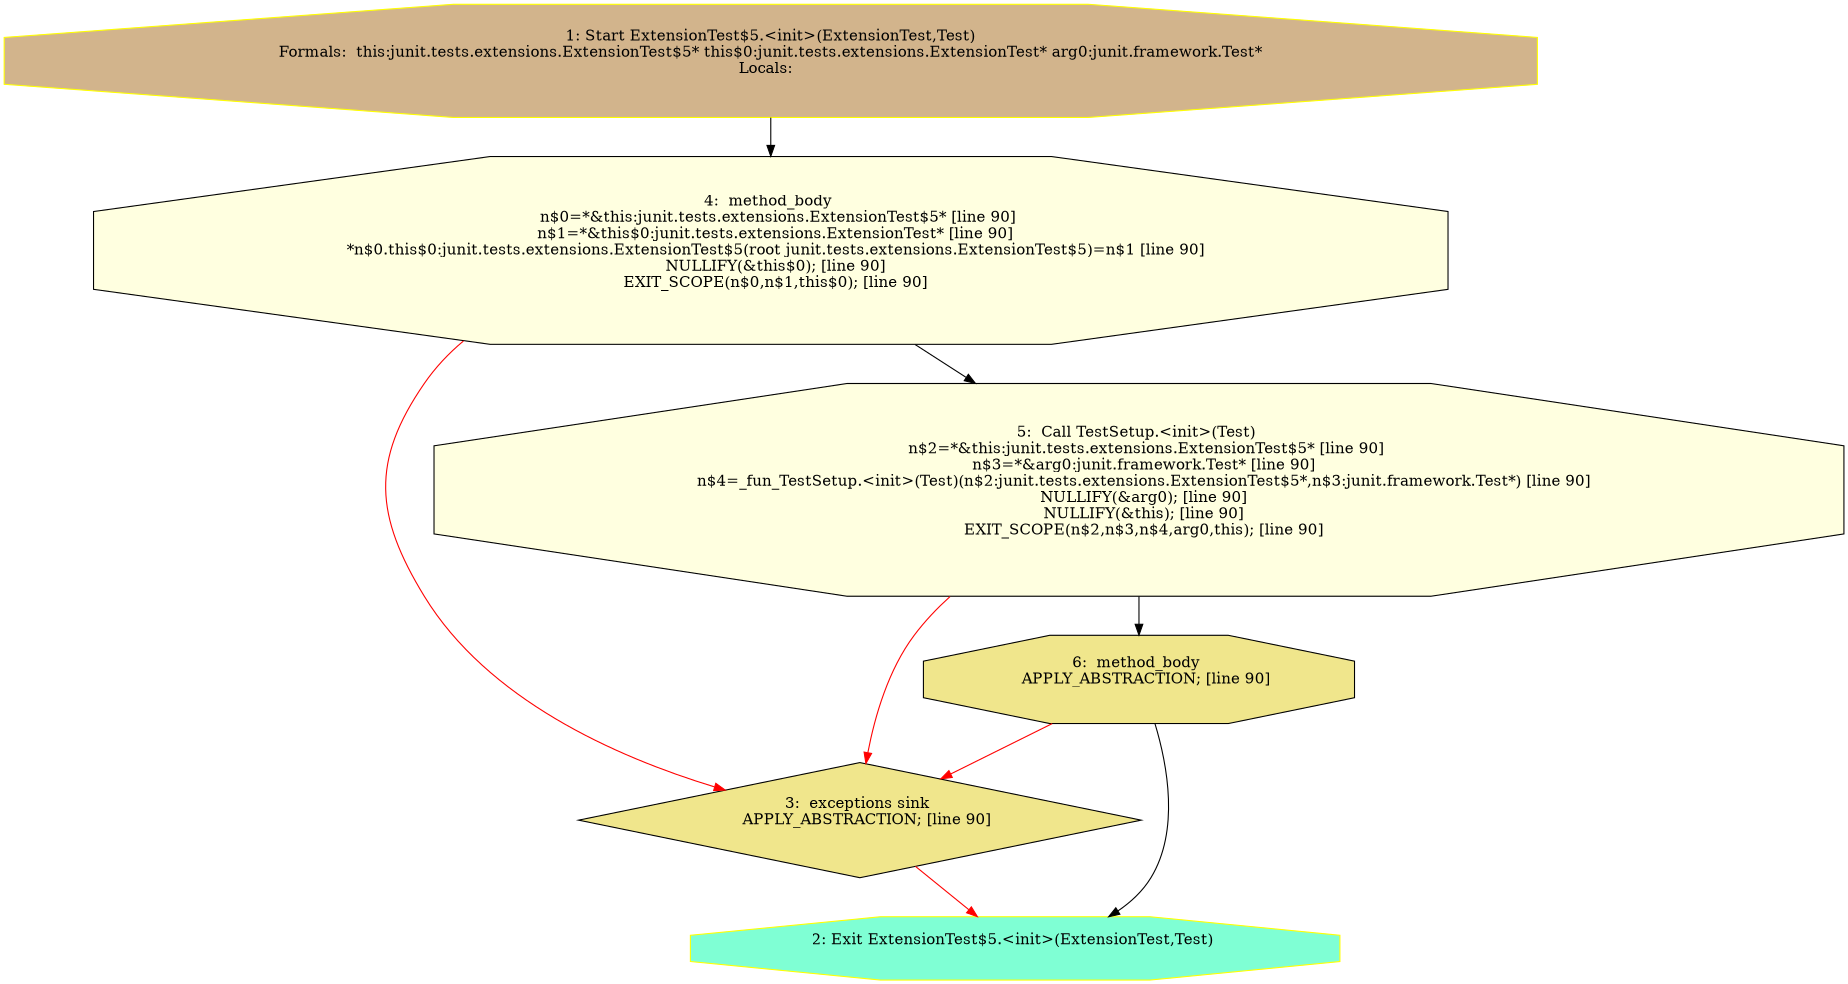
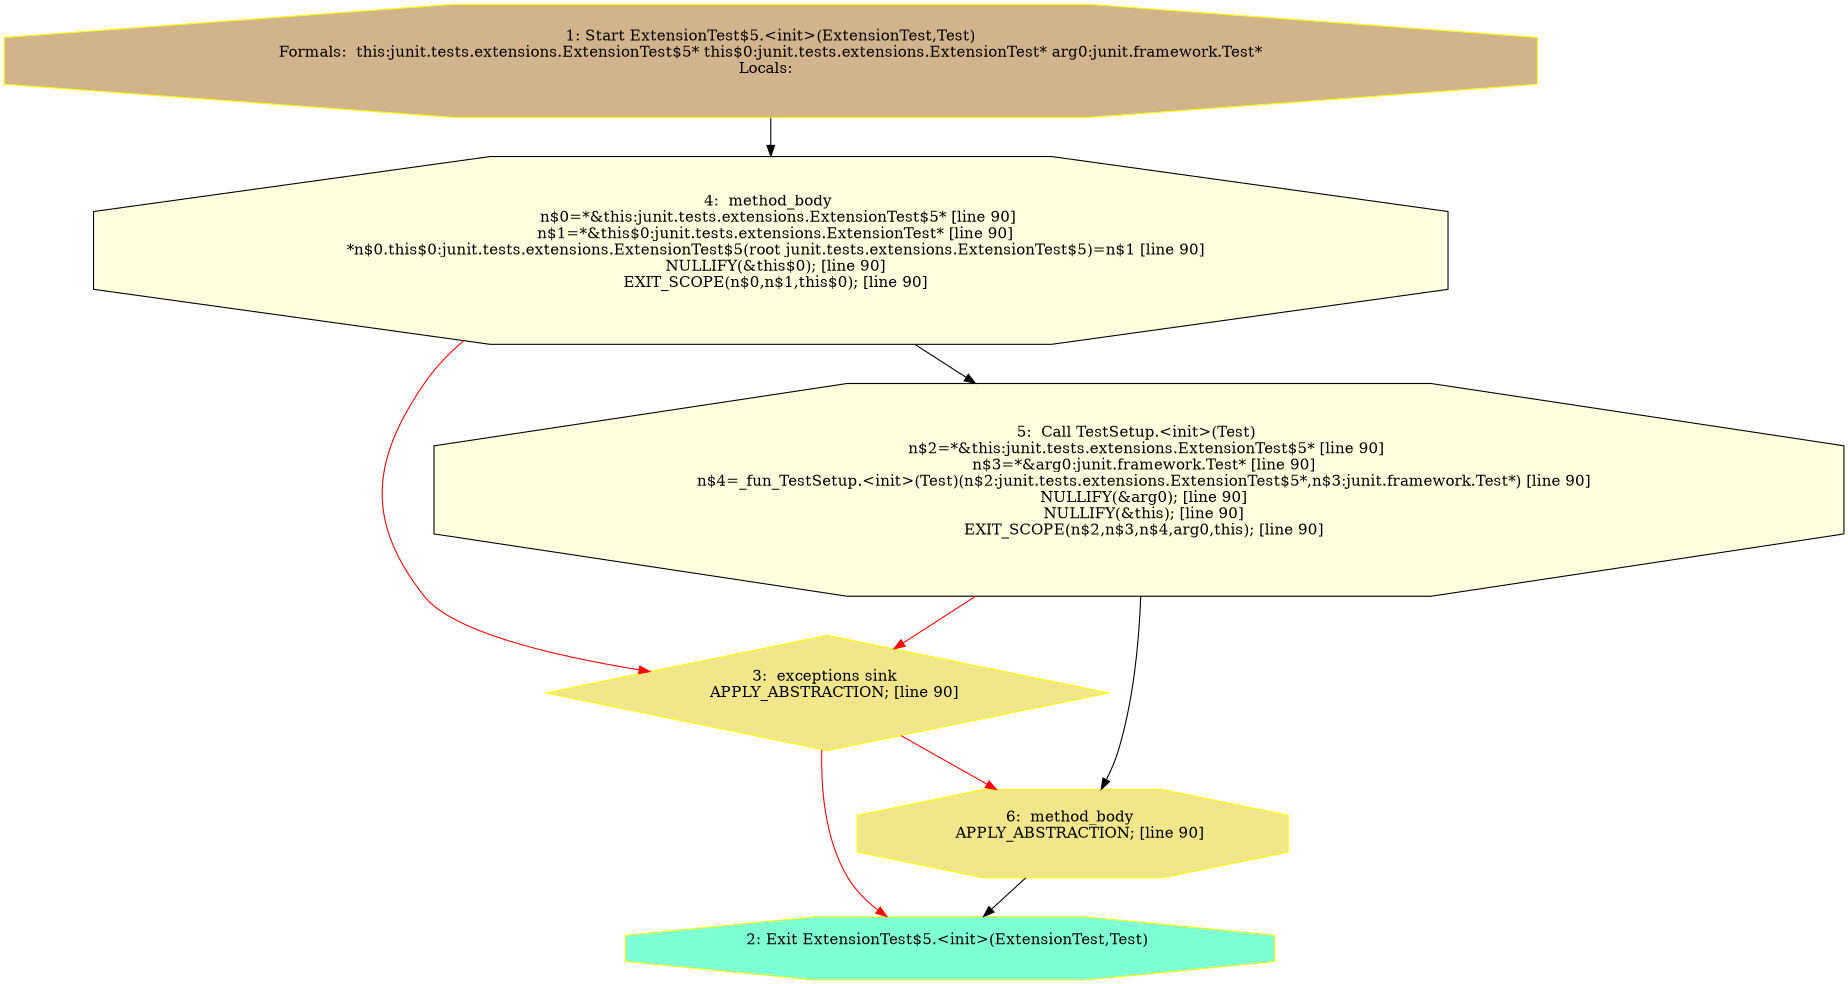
node "6:  method_body APPLY_ABSTRACTION; [line 90]": color black -> yellow
edge "6:  method_body APPLY_ABSTRACTION; [line 90]" -> "3:  exceptions sink APPLY_ABSTRACTION; [line 90]": reversed
node "3:  exceptions sink APPLY_ABSTRACTION; [line 90]": color black -> yellow
